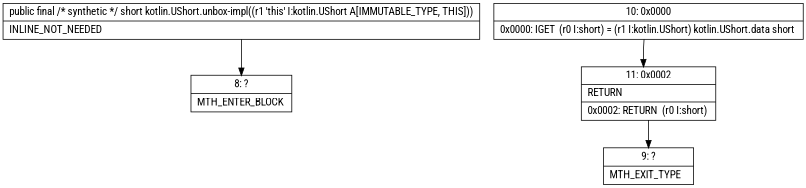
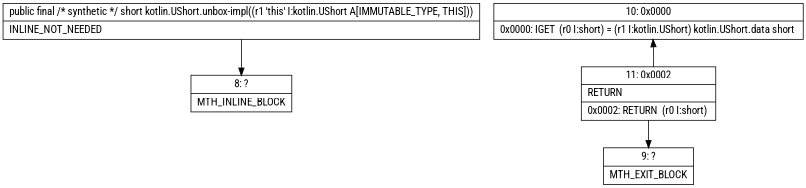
edge "10: 0x0000" -> "11: 0x0002": reversed
node "8: ?": text "MTH_ENTER_BLOCK" -> "MTH_INLINE_BLOCK"
node "9: ?": text "MTH_EXIT_TYPE" -> "MTH_EXIT_BLOCK"
